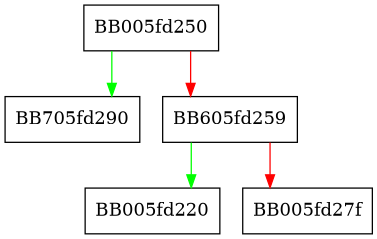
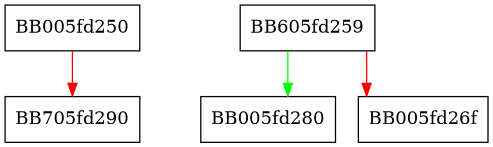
edge "BB005fd250" -> "BB705fd290": color green -> red
edge "BB005fd250" -> "BB605fd259": removed
node "BB005fd220": label "BB005fd220" -> "BB005fd280"
node "BB005fd27f": label "BB005fd27f" -> "BB005fd26f"
